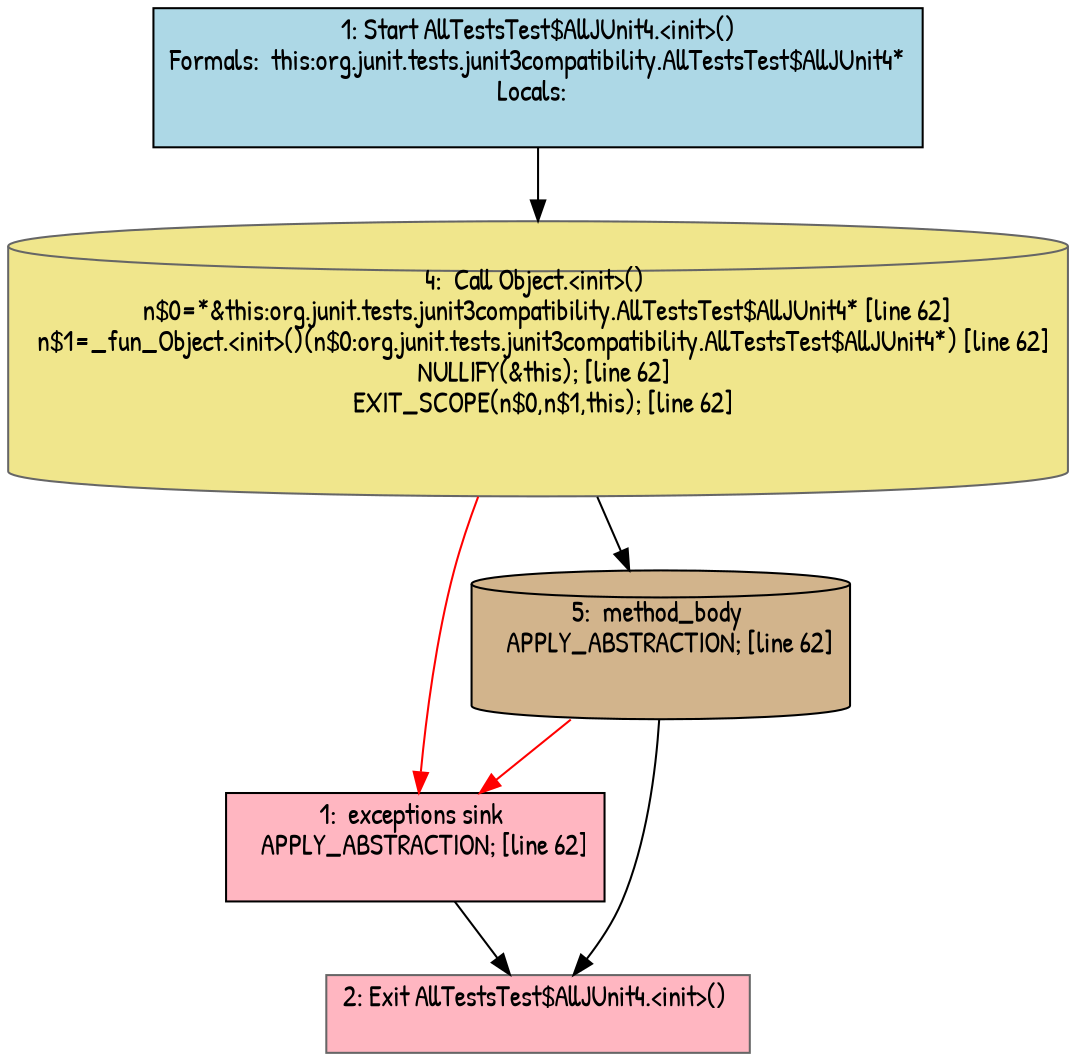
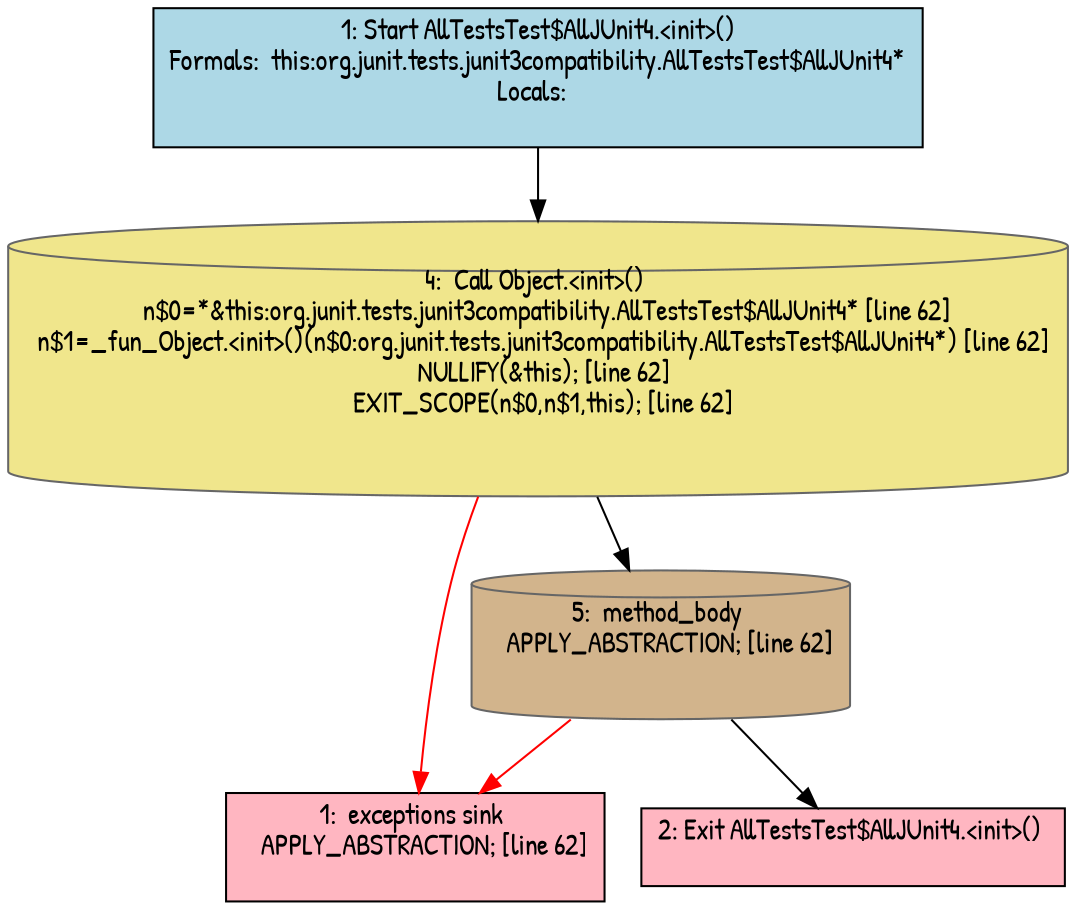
node "5:  method_body APPLY_ABSTRACTION; [line 62]": color black -> gray40
edge "1:  exceptions sink APPLY_ABSTRACTION; [line 62]" -> "2: Exit AllTestsTest$AllJUnit4.<init>()": removed
node "2: Exit AllTestsTest$AllJUnit4.<init>()": color gray40 -> black
